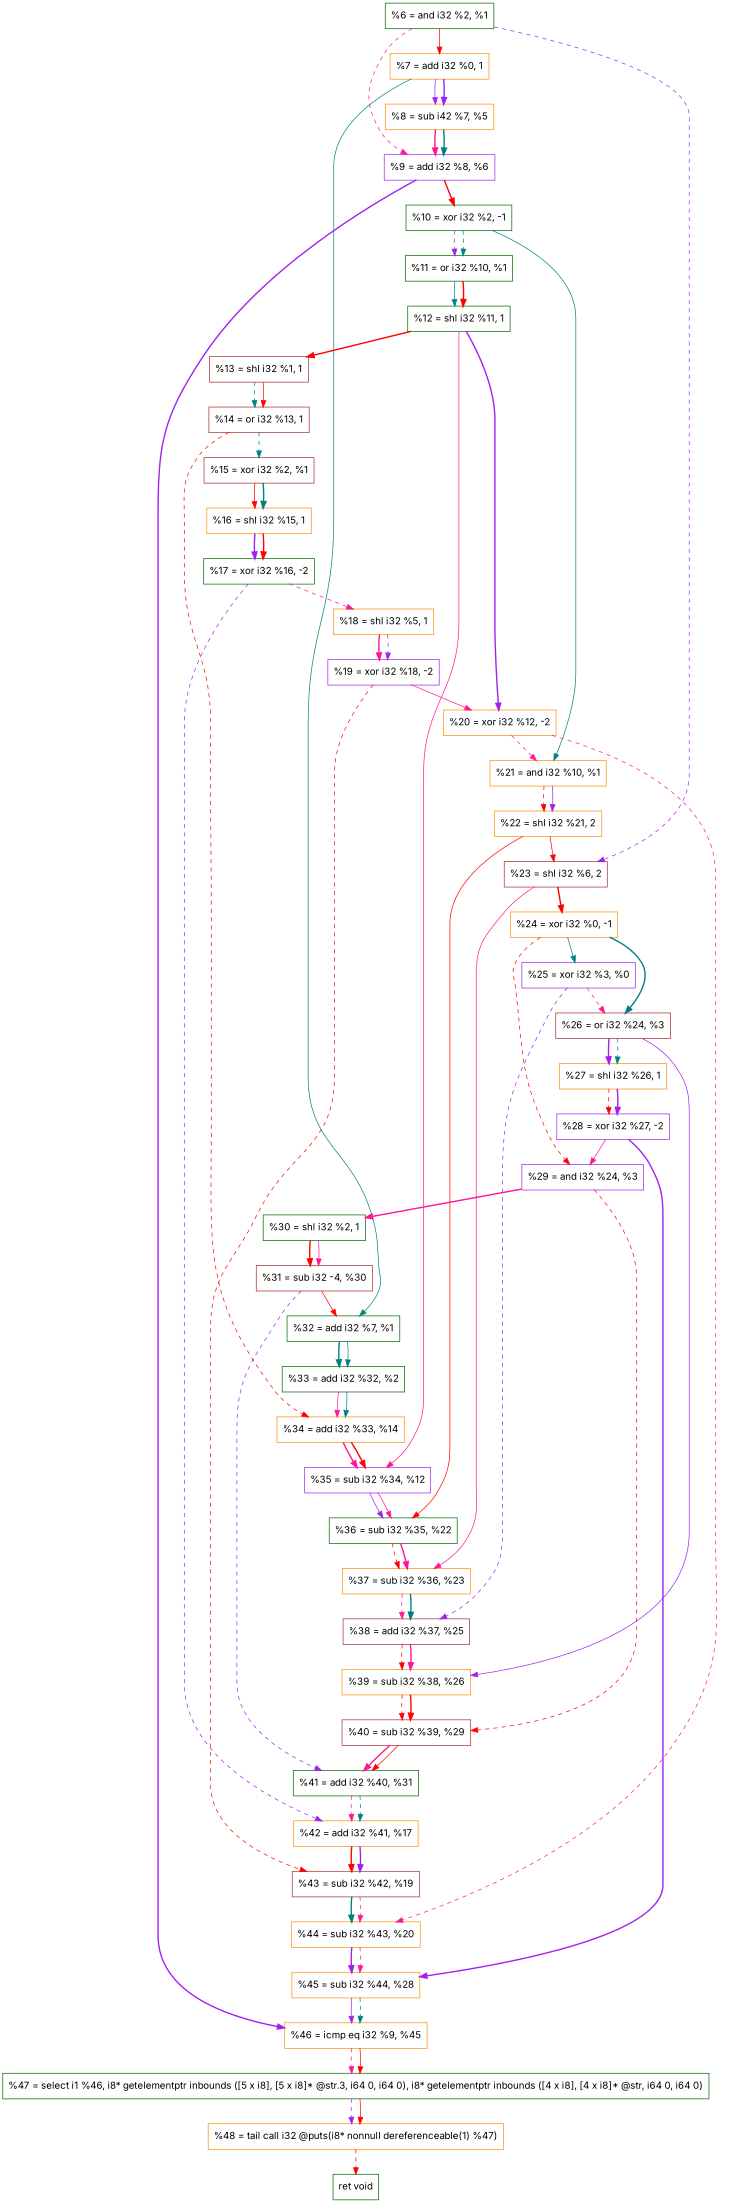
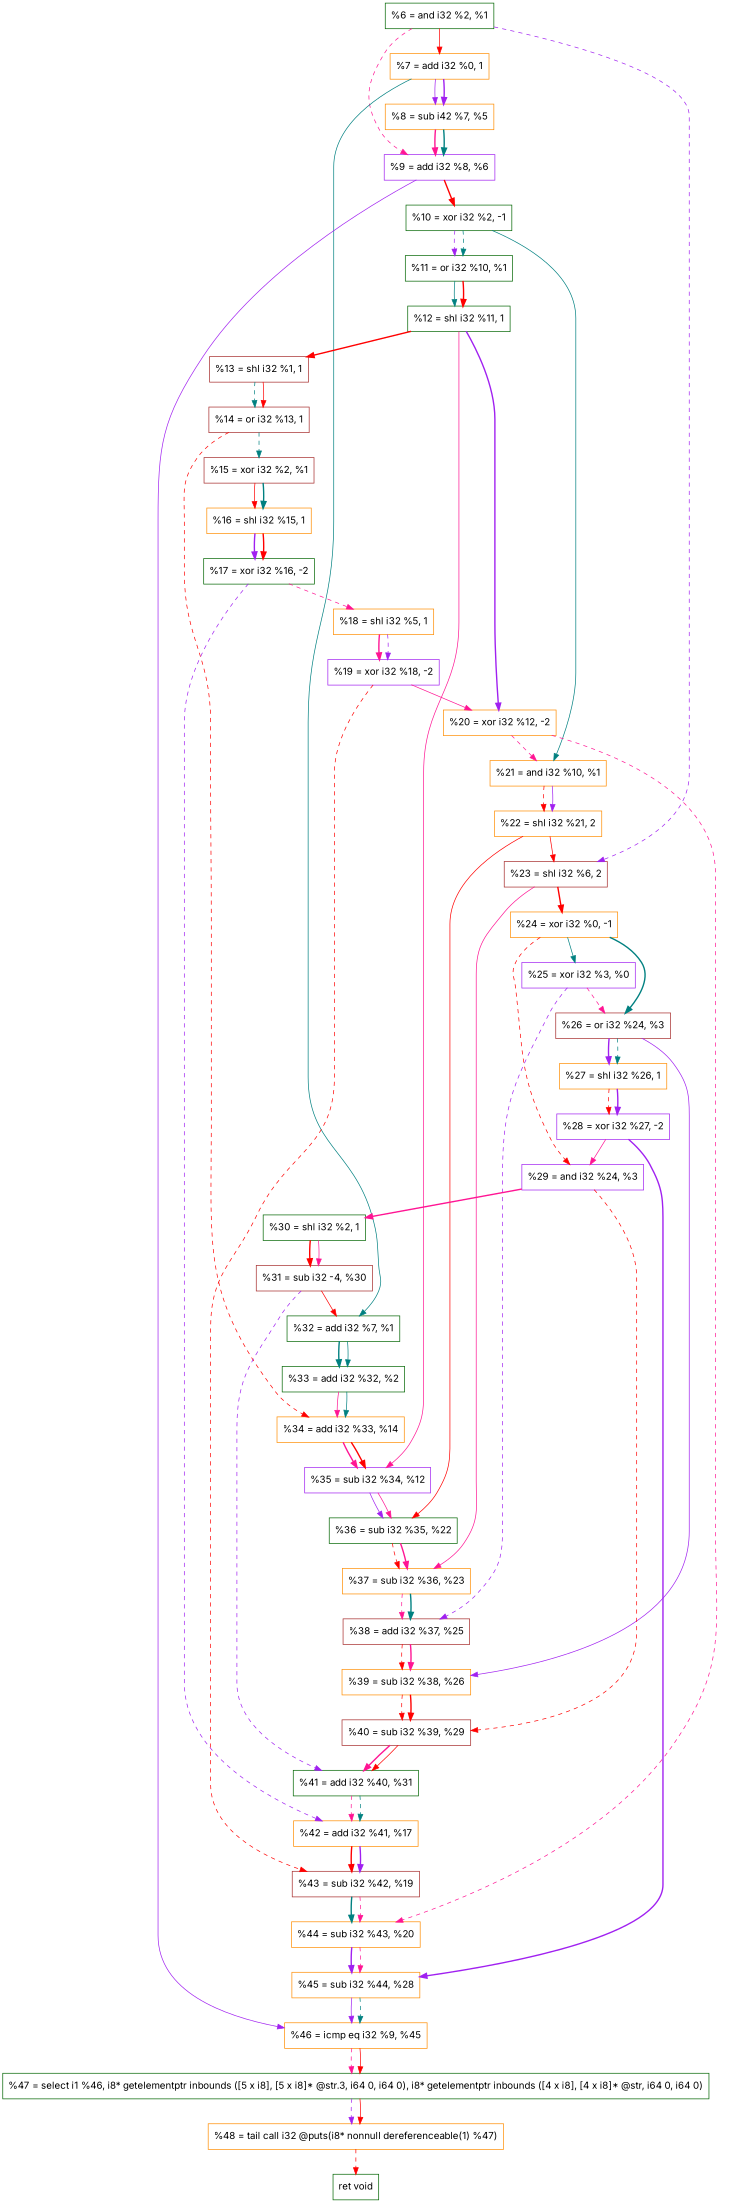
edge "%9 = add i32 %8, %6" -> "%46 = icmp eq i32 %9, %45": style bold -> solid
